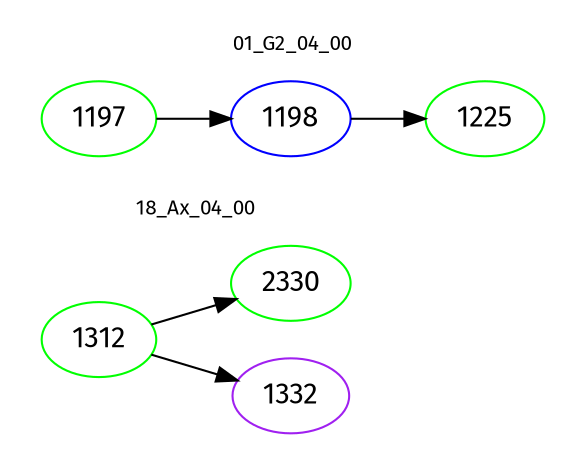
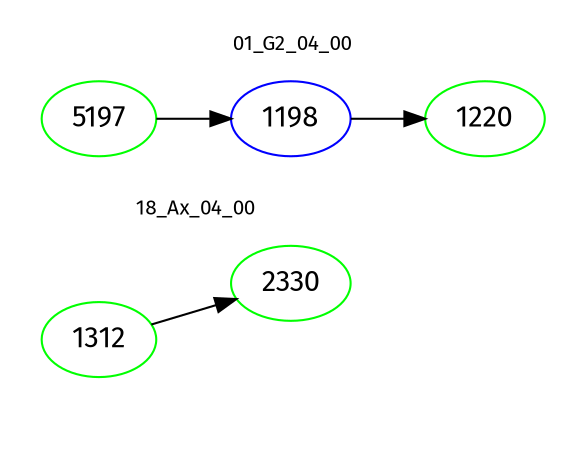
node "1197": label "1197" -> "5197"
node "1225": label "1225" -> "1220"
node "1332": removed
